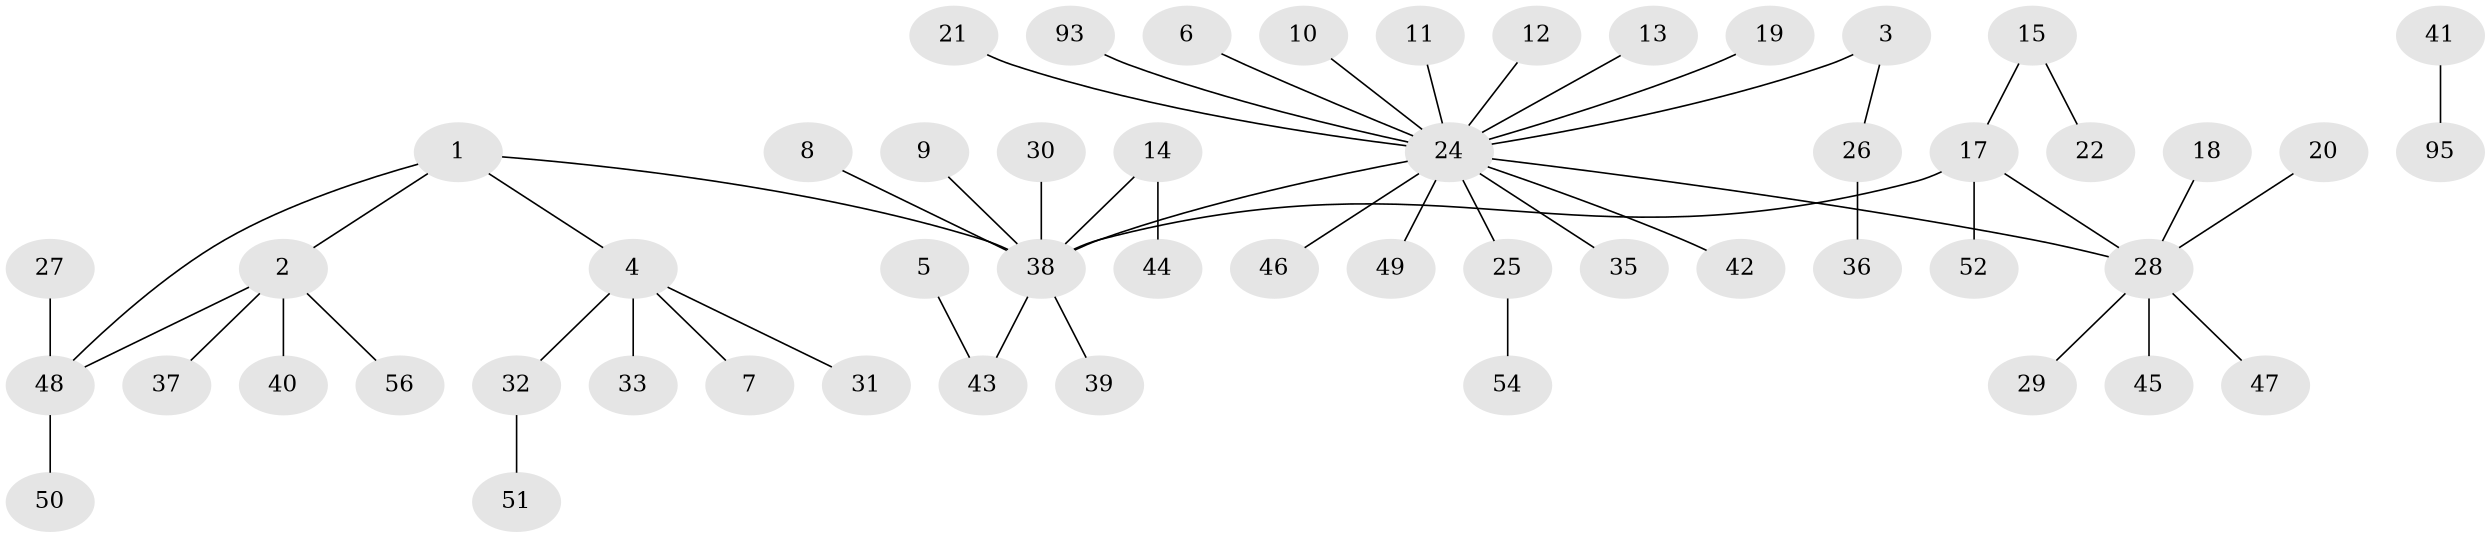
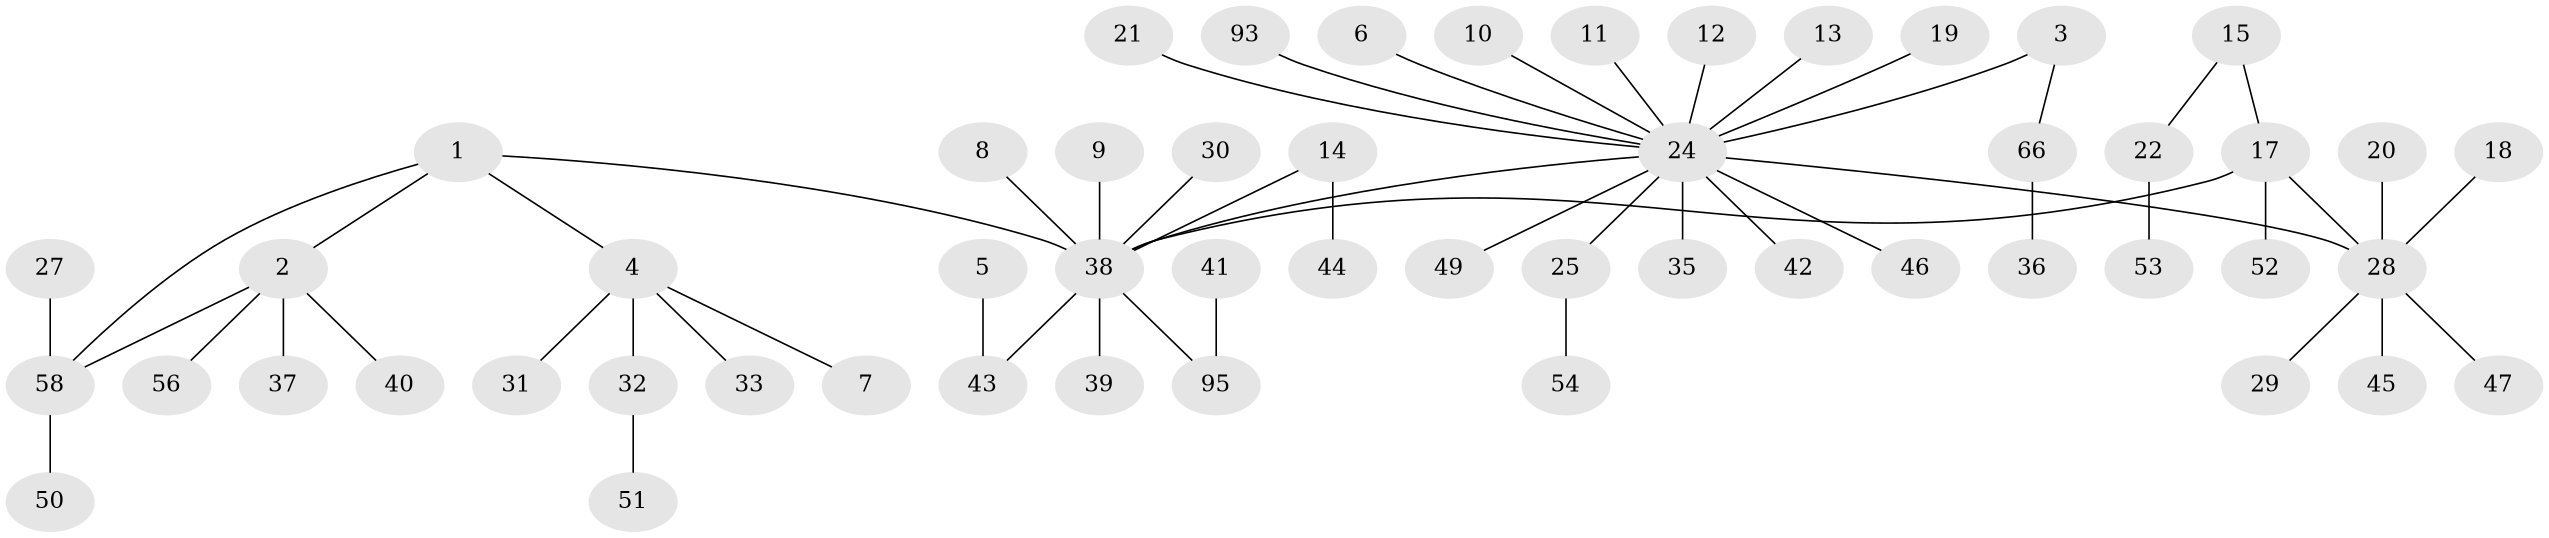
node "26": label "26" -> "66"
node "53": added
edge "38" -- "95": added
node "48": label "48" -> "58"
